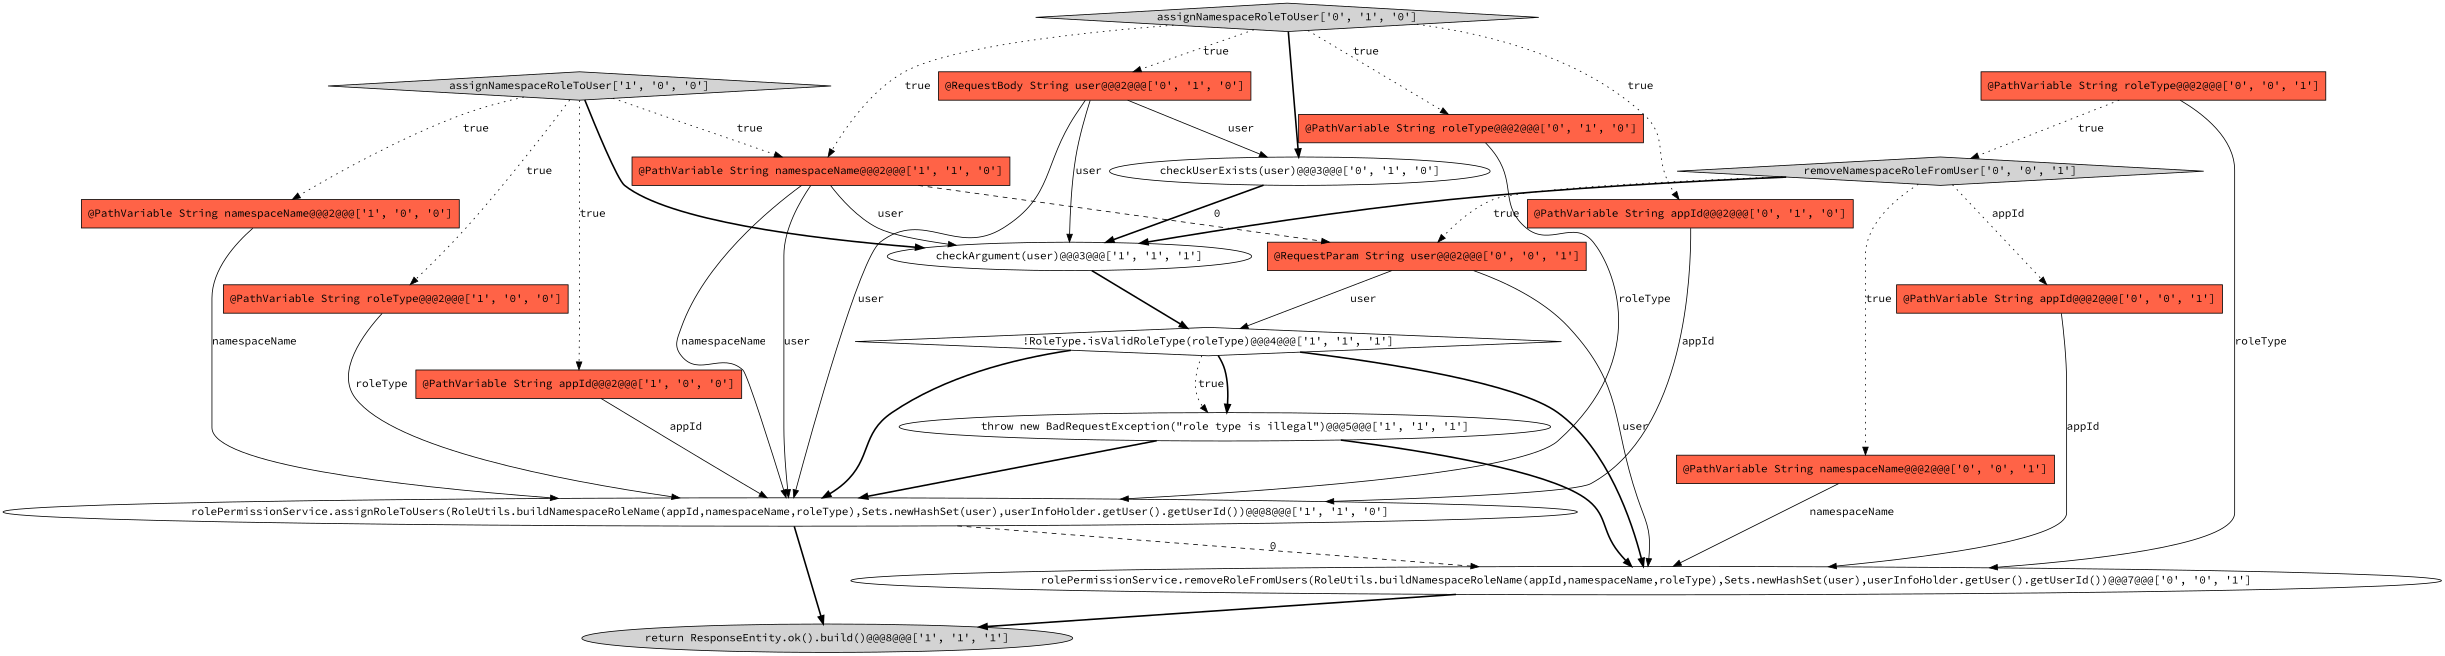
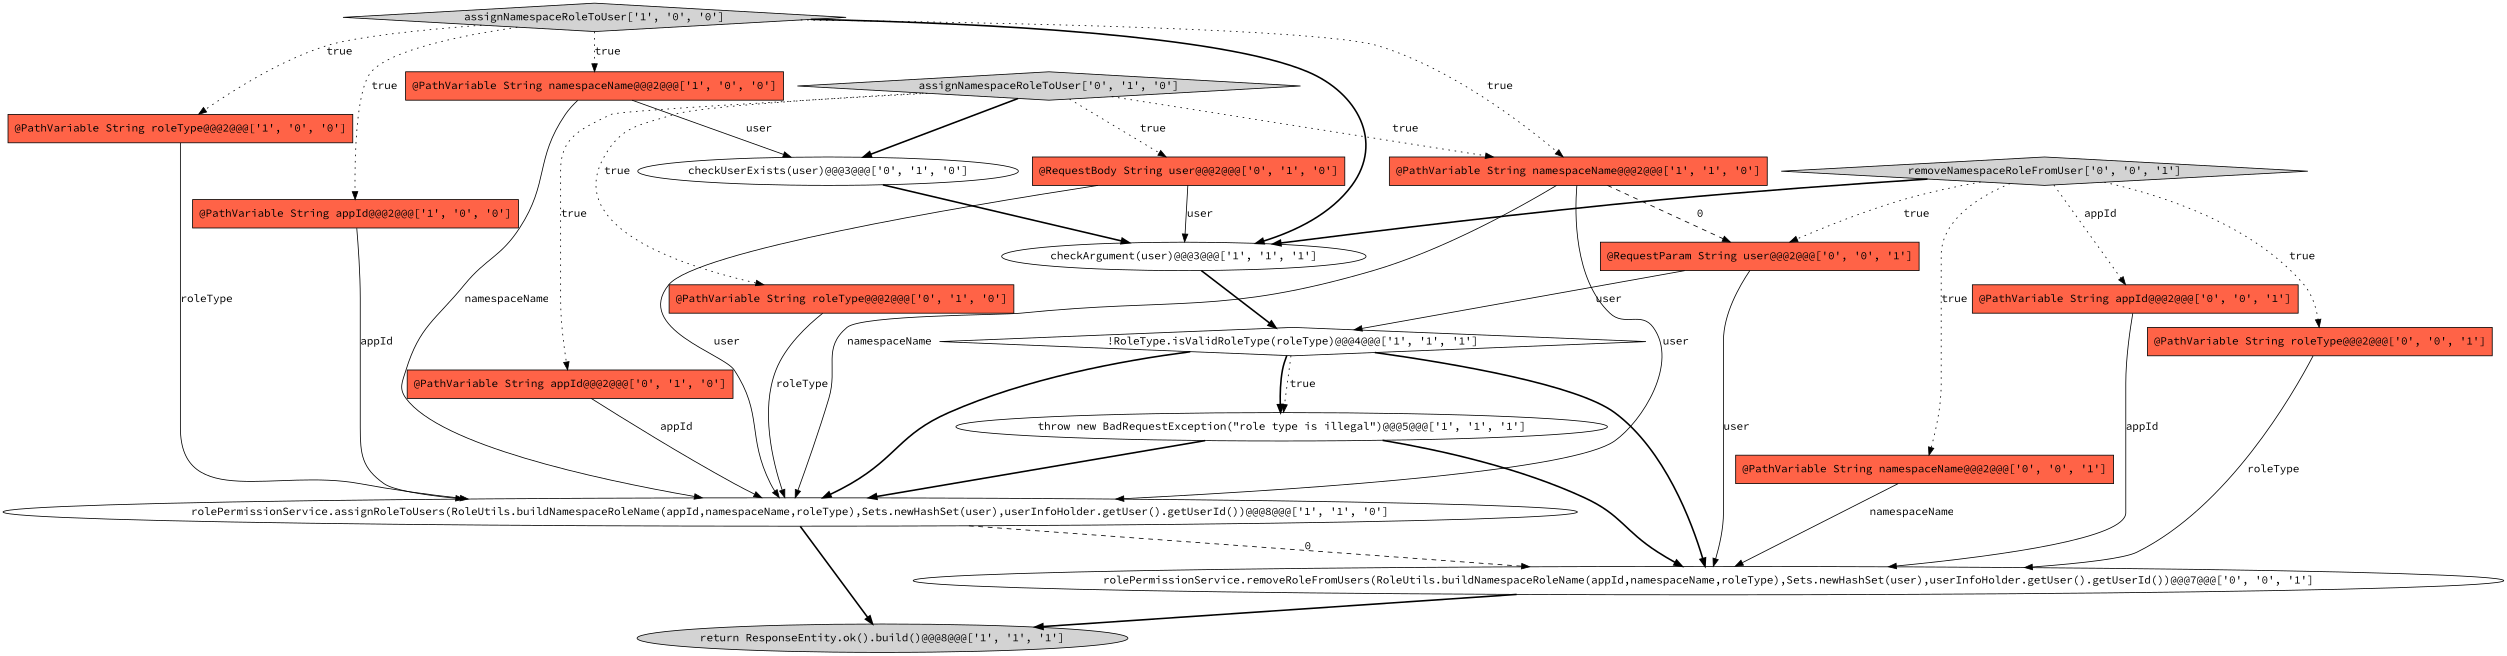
edge "@RequestBody String user@@@2@@@['0', '1', '0']" -> "checkUserExists(user)@@@3@@@['0', '1', '0']": now "@PathVariable String namespaceName@@@2@@@['1', '0', '0']" -> "checkUserExists(user)@@@3@@@['0', '1', '0']"
edge "@PathVariable String roleType@@@2@@@['0', '0', '1']" -> "removeNamespaceRoleFromUser['0', '0', '1']": reversed
edge "@PathVariable String namespaceName@@@2@@@['1', '1', '0']" -> "checkArgument(user)@@@3@@@['1', '1', '1']": removed, label "user"
